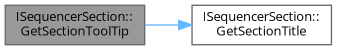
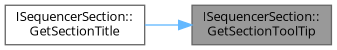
edge "ISequencerSection:: GetSectionToolTip" -> "ISequencerSection:: GetSectionTitle": reversed
